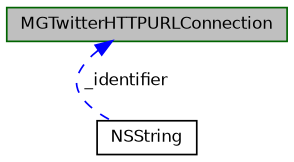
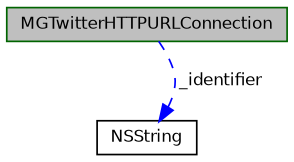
edge "NSString" -> "MGTwitterHTTPURLConnection": reversed
